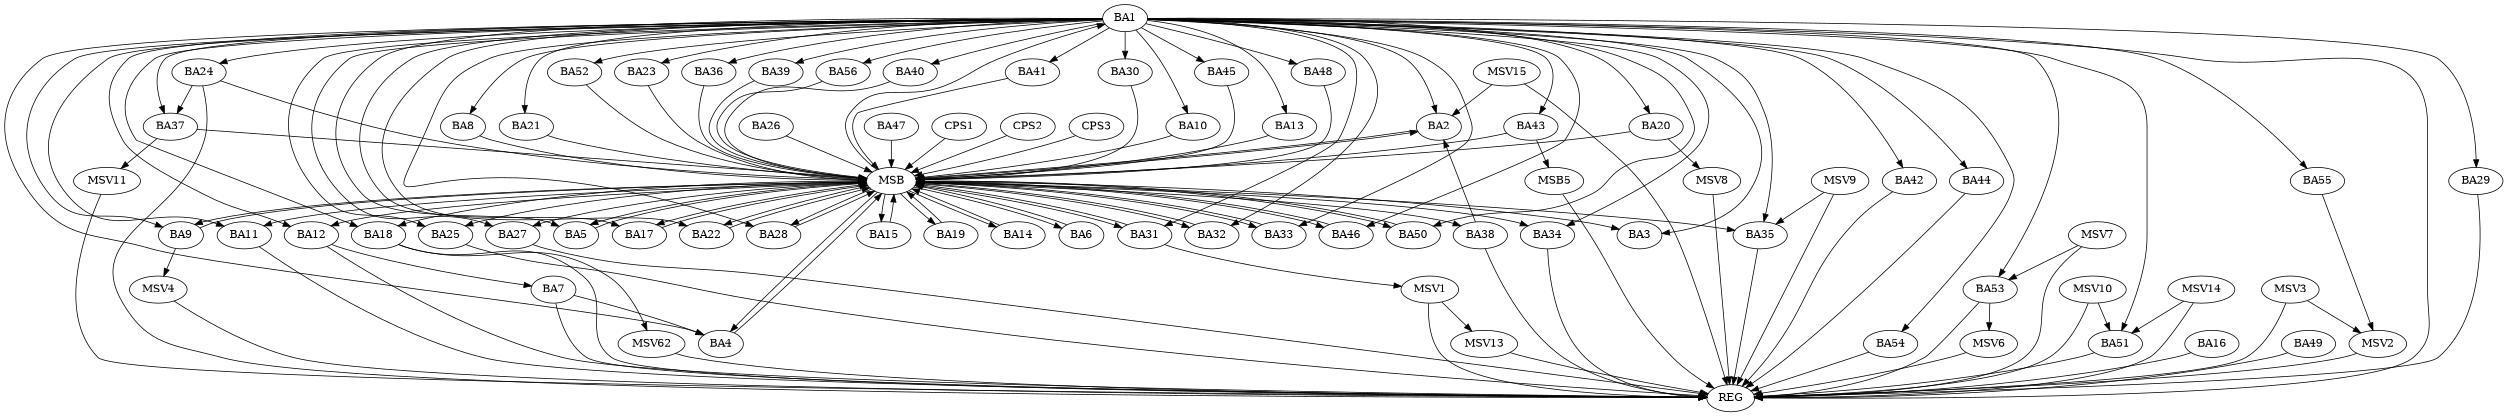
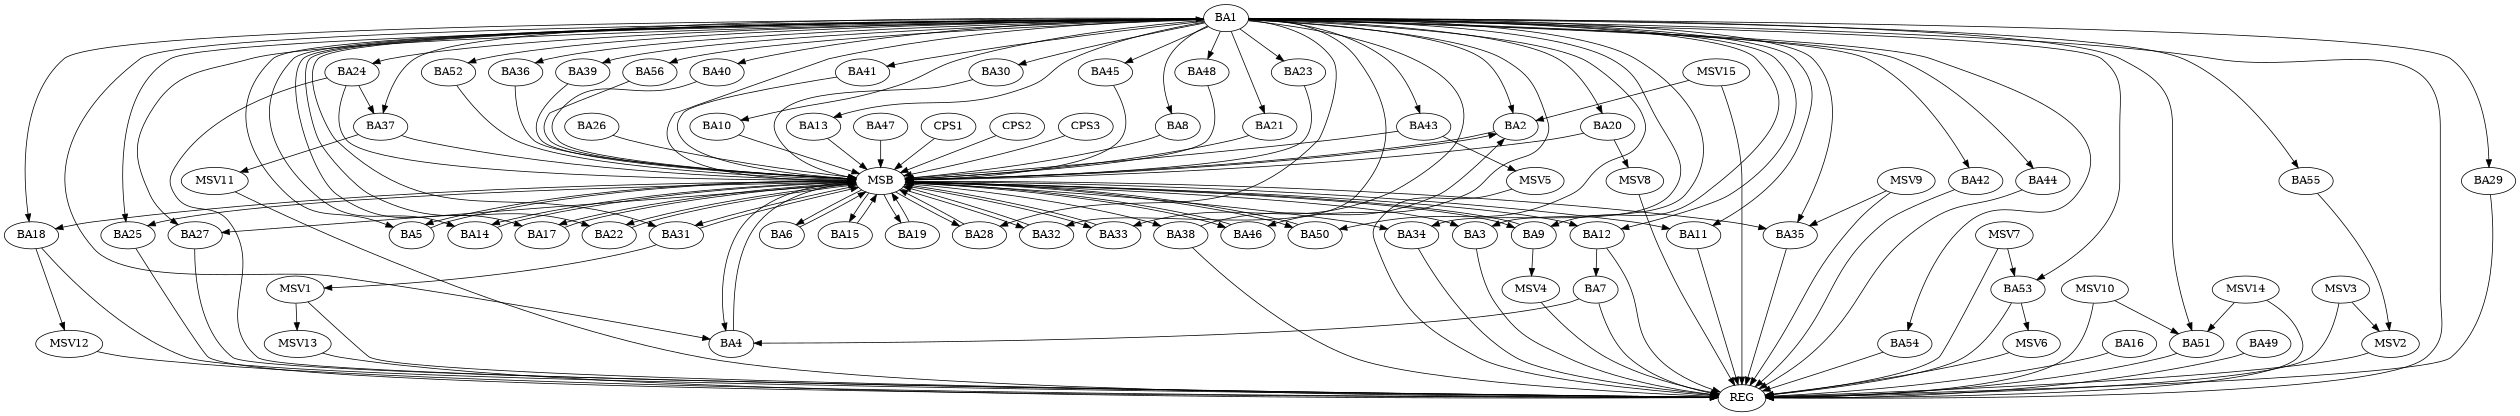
edge "BA1" -> "BA14": added
node "MSB5": label "MSB5" -> "MSV5"
node "MSV62": label "MSV62" -> "MSV12"
edge "BA3" -> "REG": added
